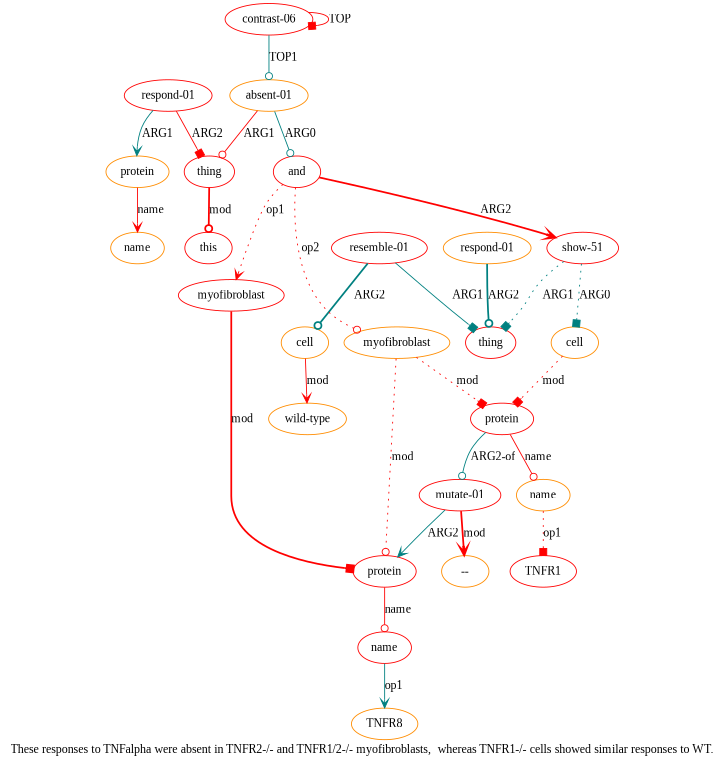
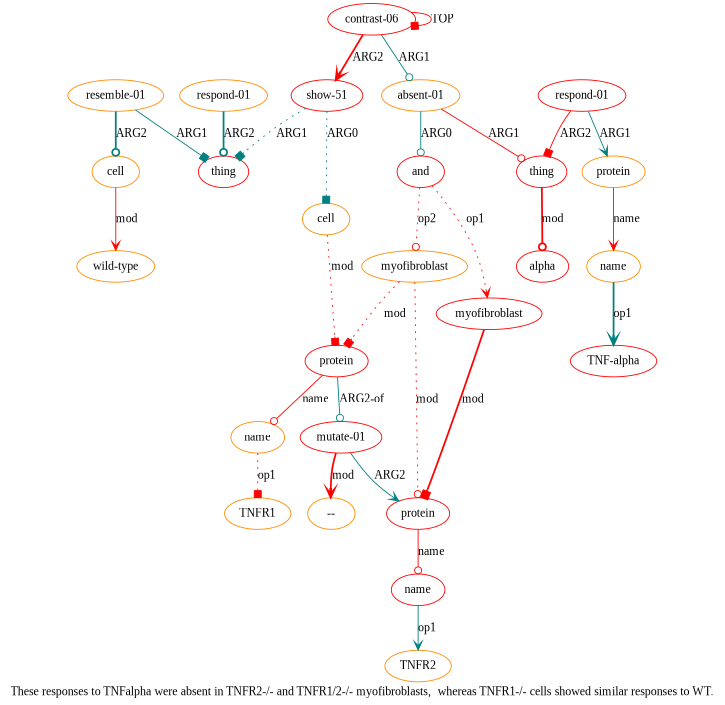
edge "contrast-06" -> "absent-01": label "TOP1" -> "ARG1"
edge "and" -> "show-51": now "contrast-06" -> "show-51"
node "this": label "this" -> "alpha"
node "resemble-01": color red -> darkorange
node "TNF-alpha": added
node "TNFR1": color red -> darkorange
node "TNFR8": label "TNFR8" -> "TNFR2"
